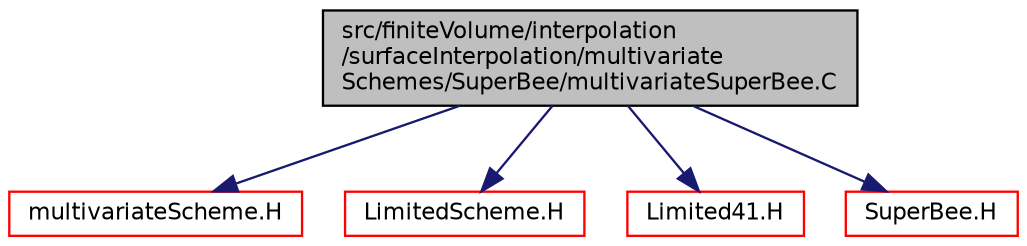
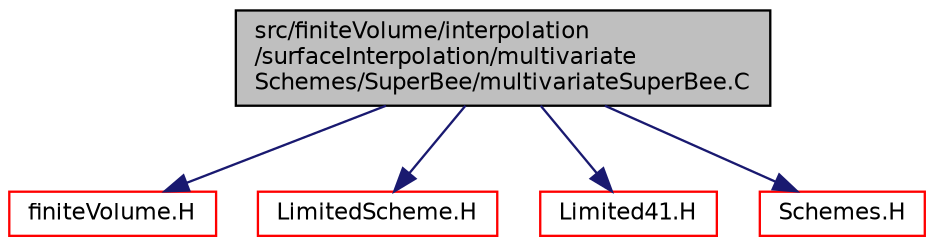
node "multivariateScheme.H": label "multivariateScheme.H" -> "finiteVolume.H"
node "SuperBee.H": label "SuperBee.H" -> "Schemes.H"
